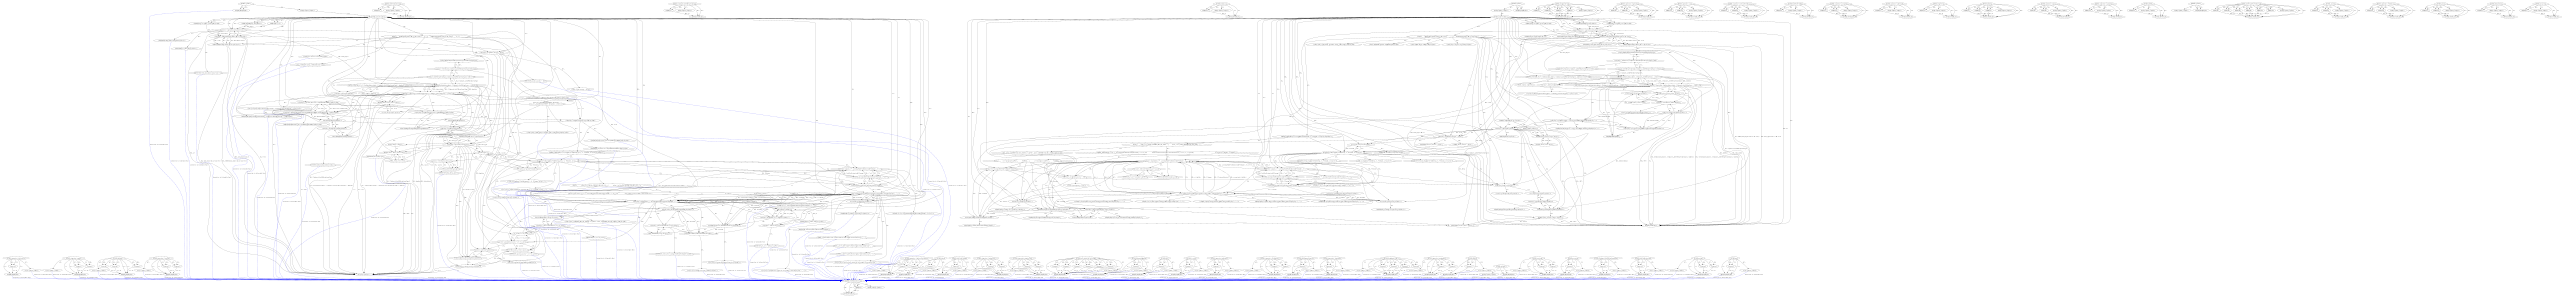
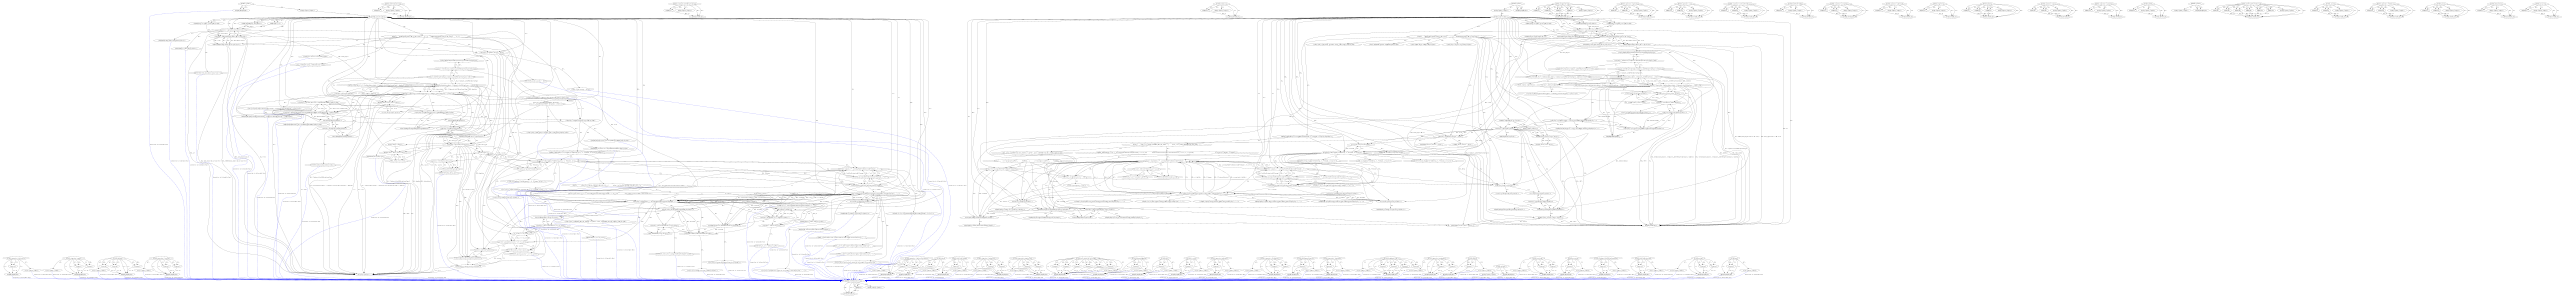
node "(IDENTIFIER,medium,ReleaseStgMedium(&medium))": removed
